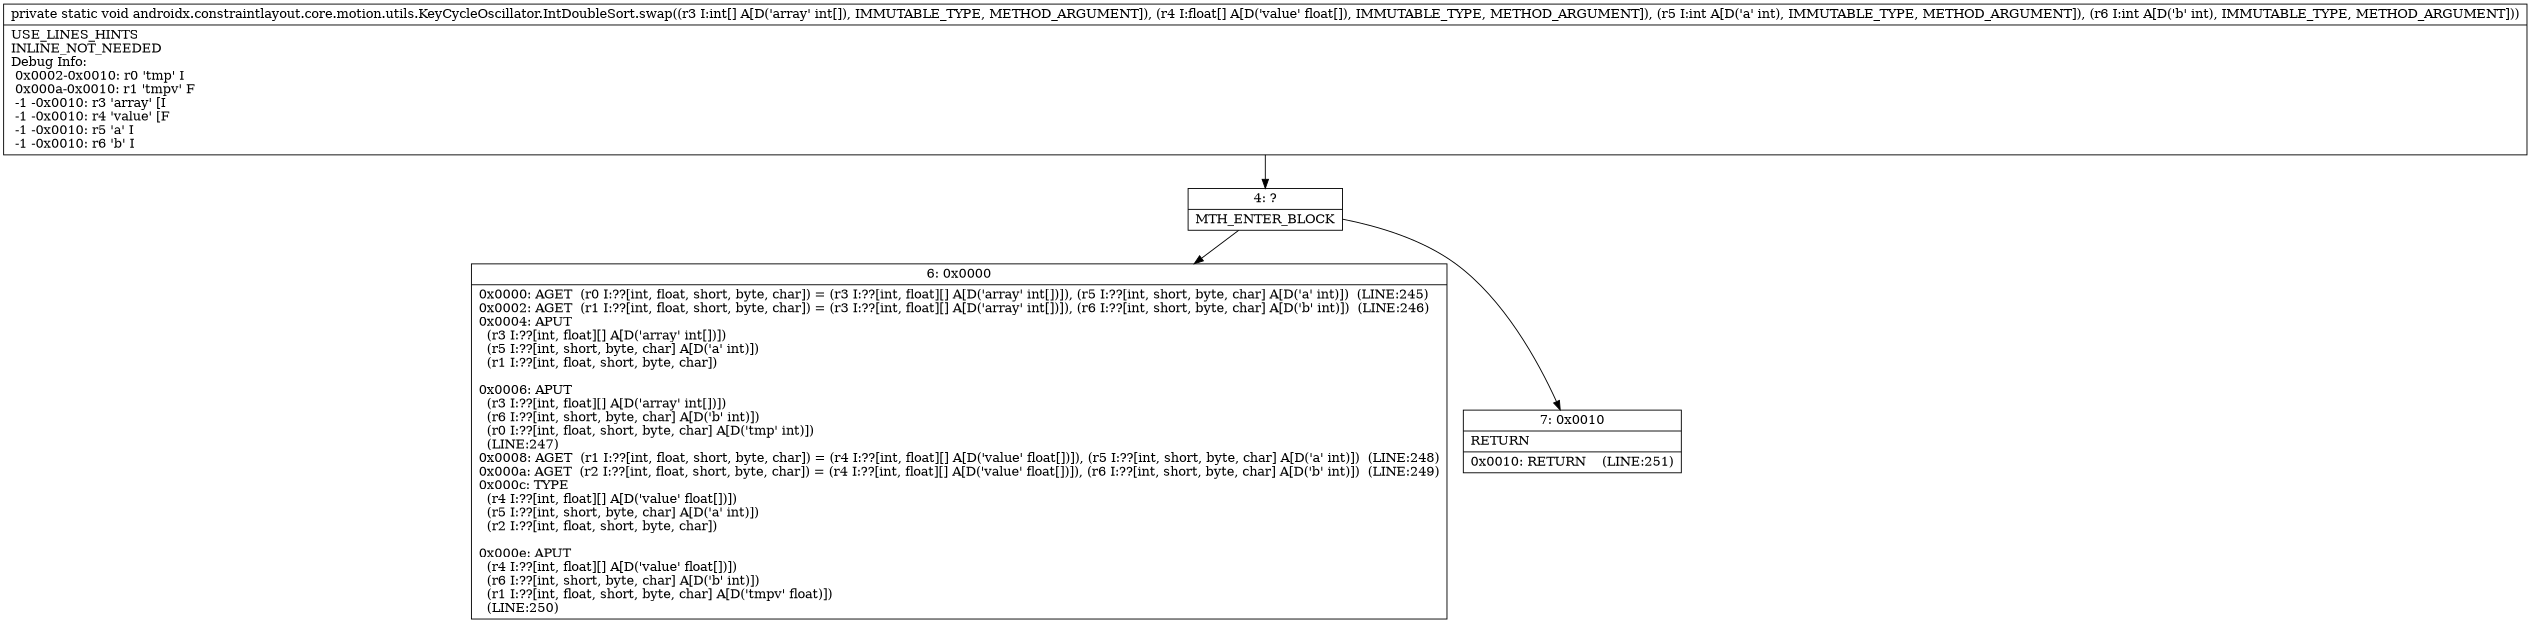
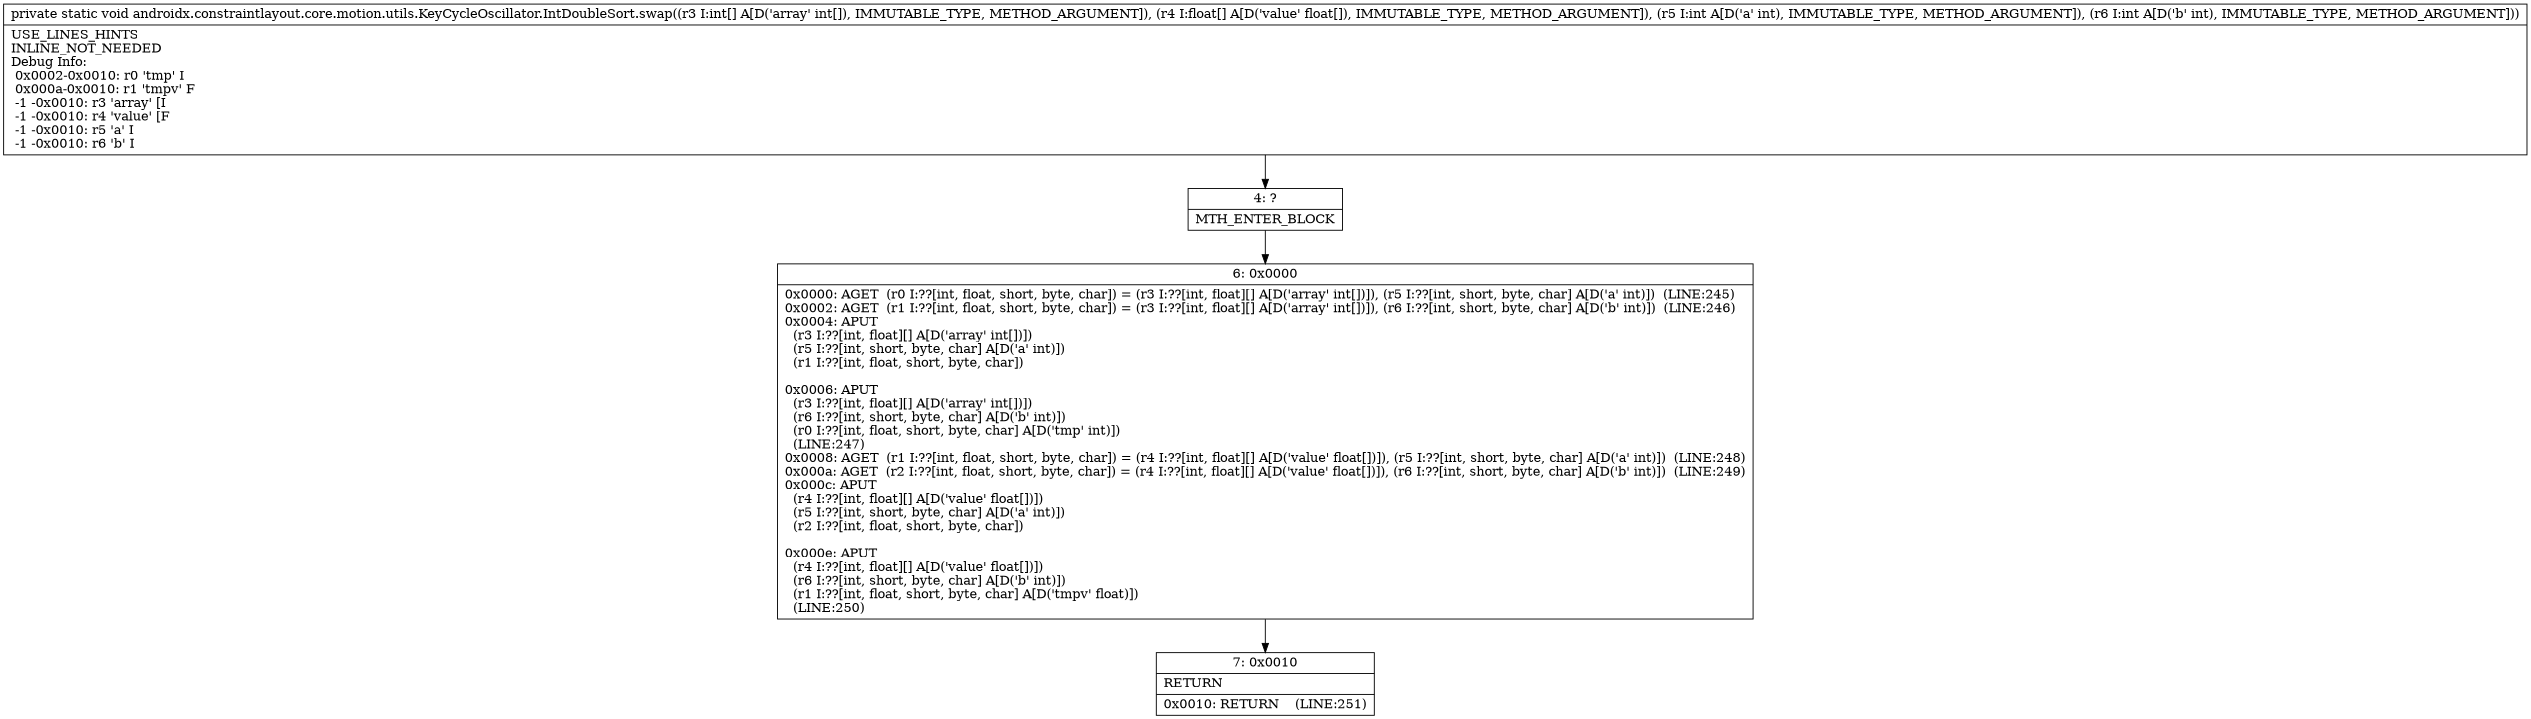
edge "4: ?" -> "7: 0x0010": now "6: 0x0000" -> "7: 0x0010"
node "6: 0x0000": text "0x000c: TYPE" -> "0x000c: APUT"
